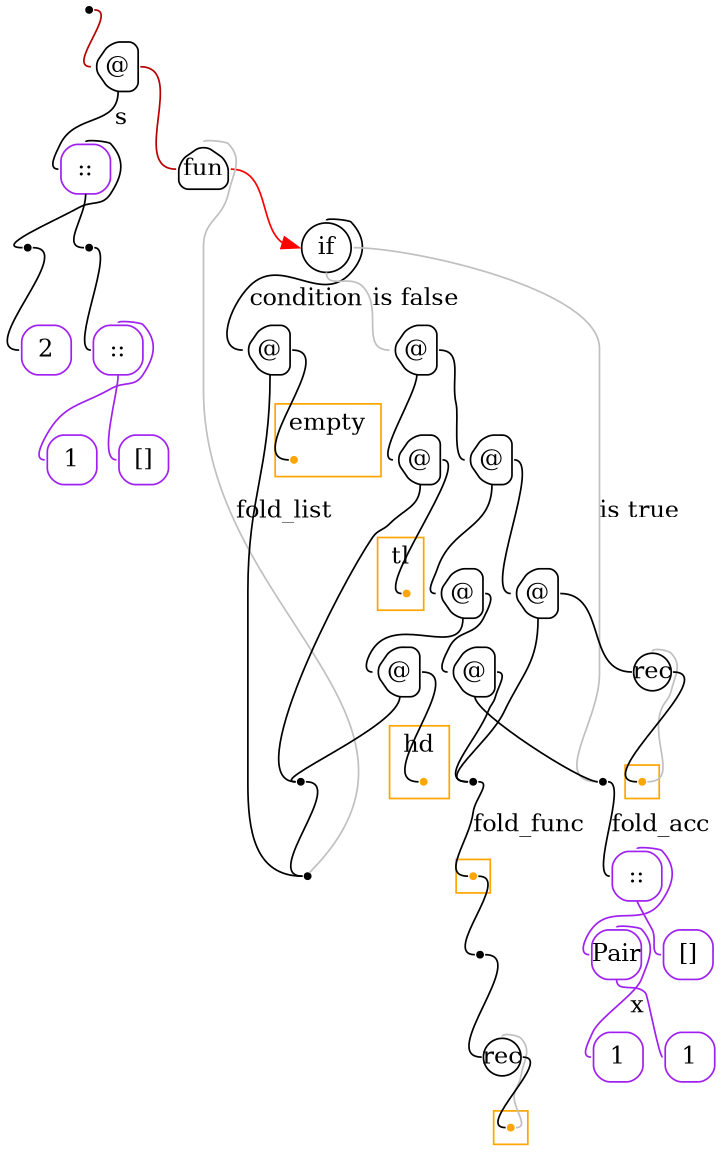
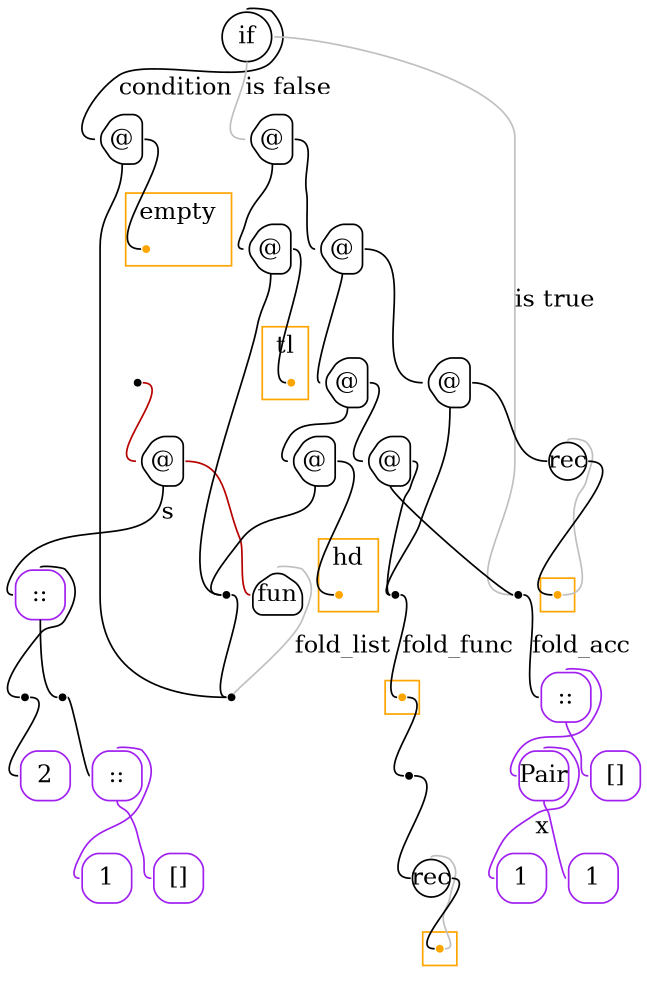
edge "fun" -> "if": removed
